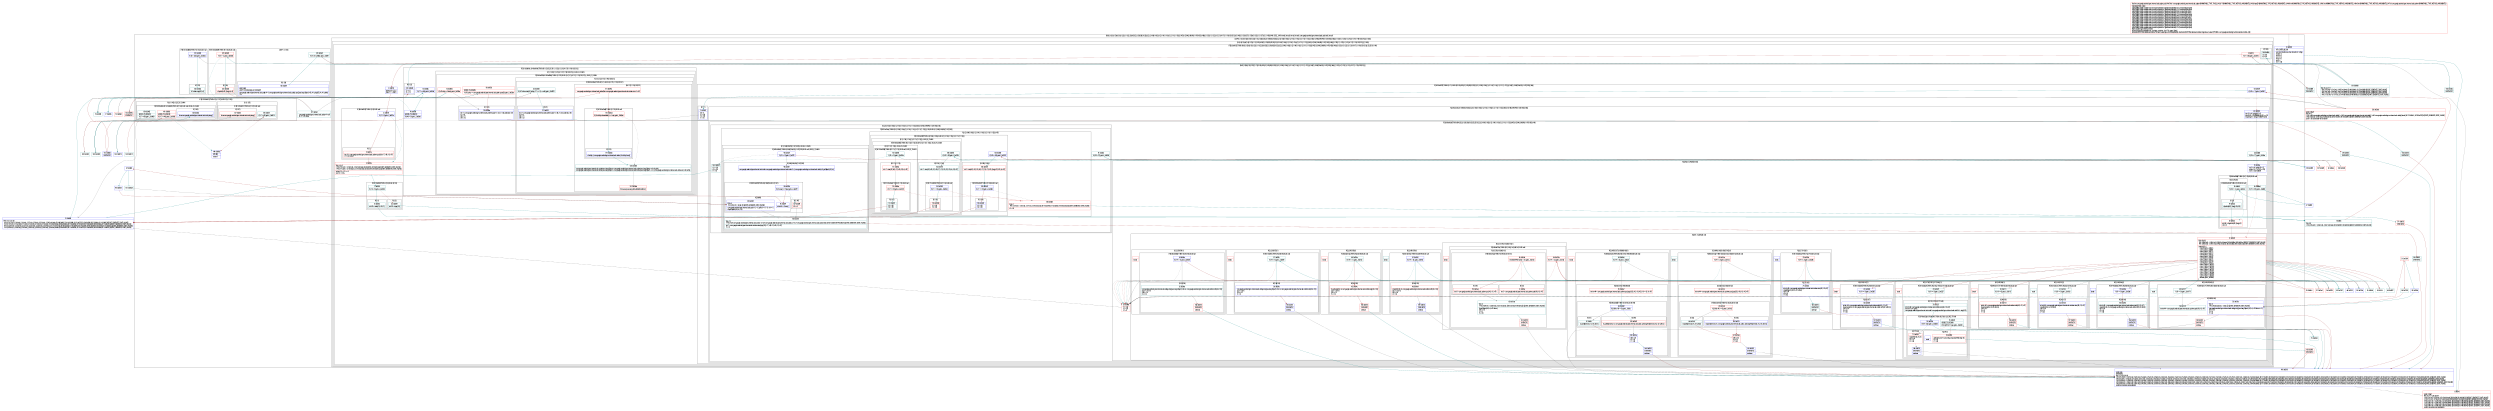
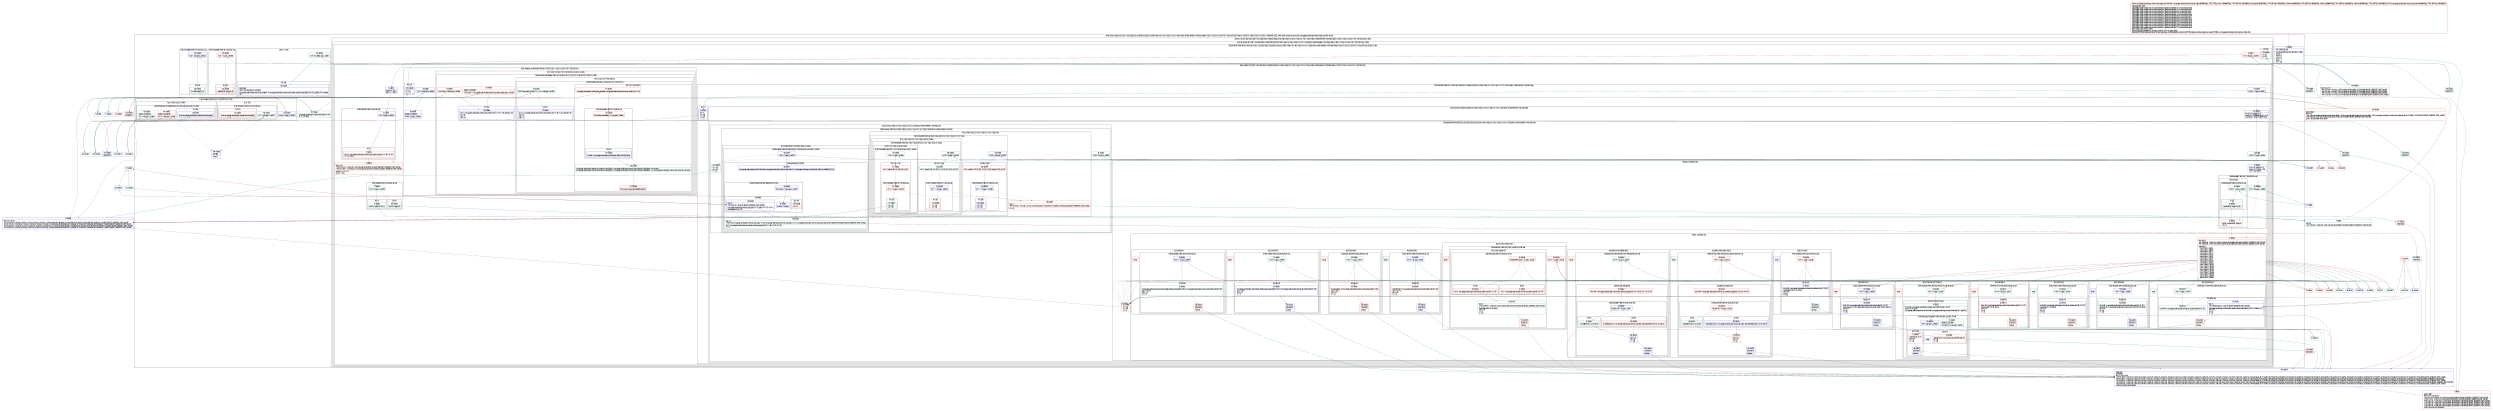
node "133: 0x0413": added
